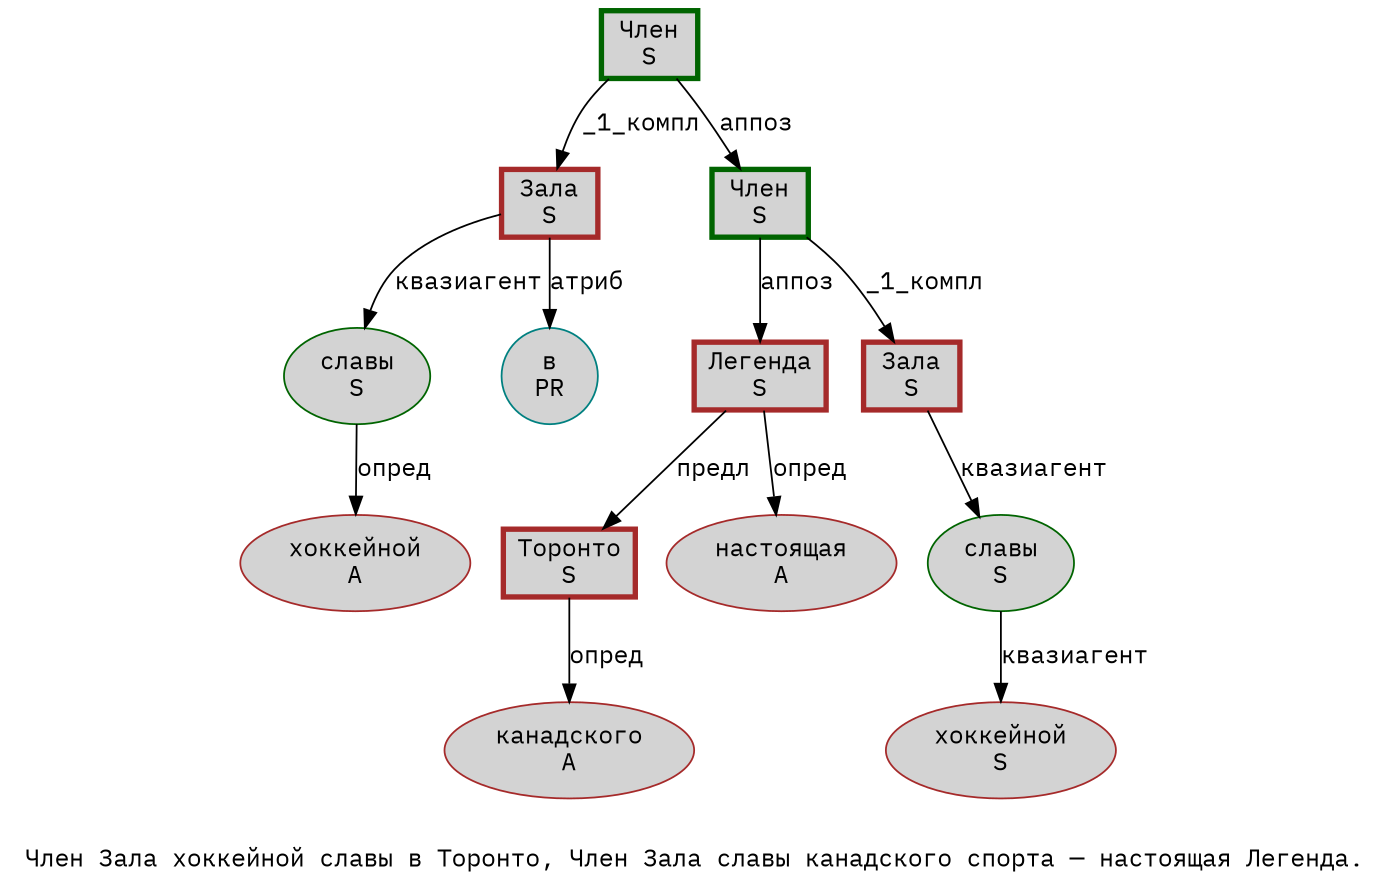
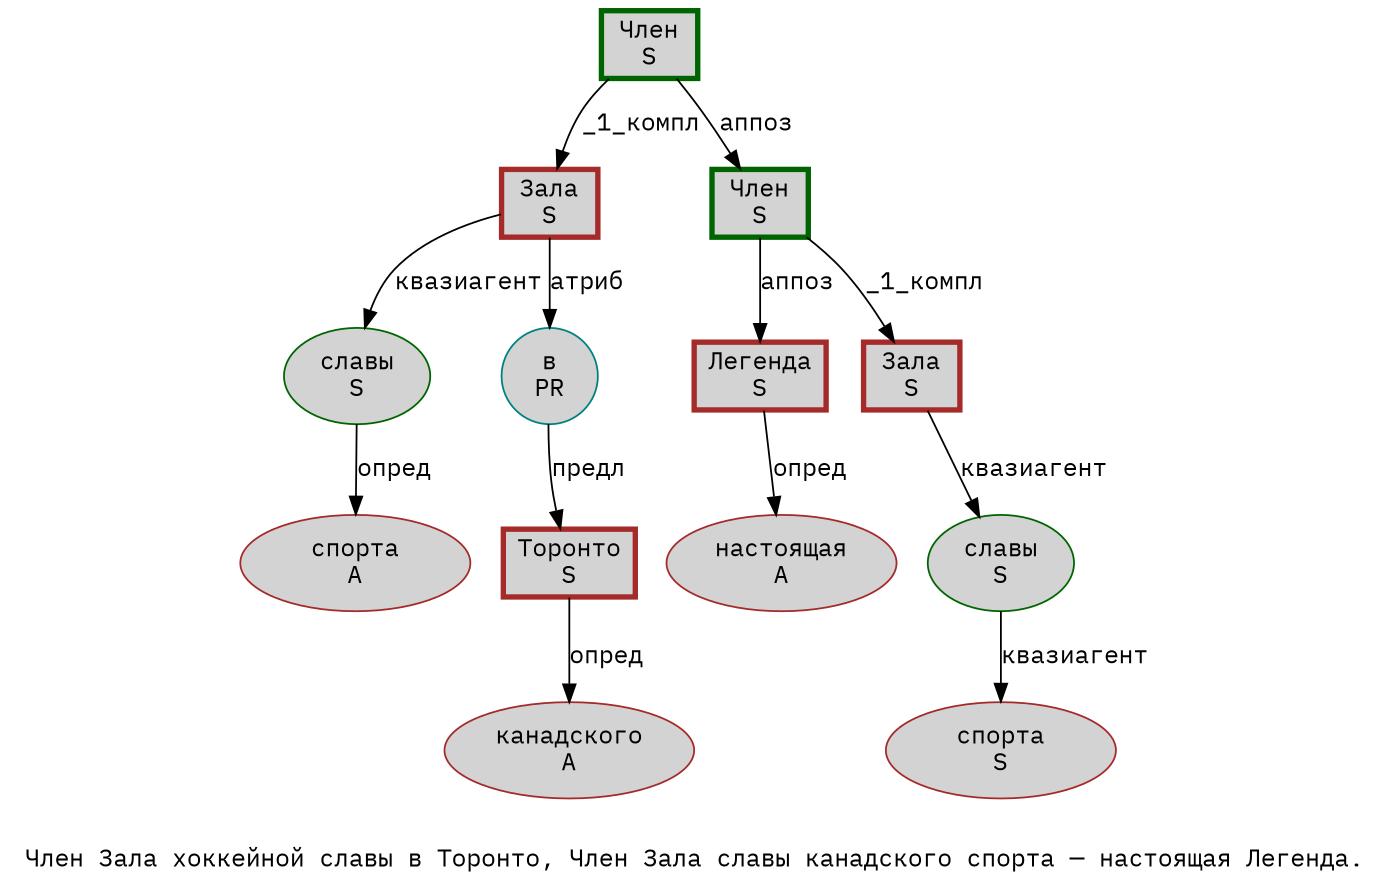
edge "Легенда S" -> "Торонто S": now "в PR" -> "Торонто S"
node "хоккейной A": label "хоккейной A" -> "спорта A"
node "хоккейной S": label "хоккейной S" -> "спорта S"
